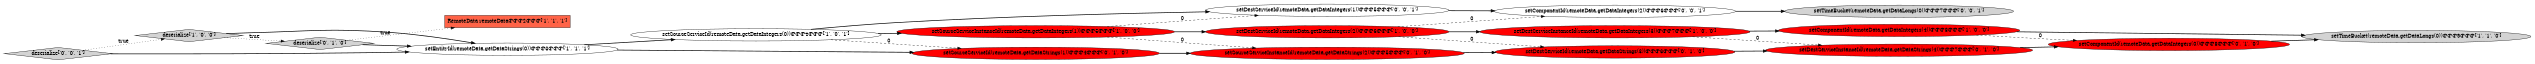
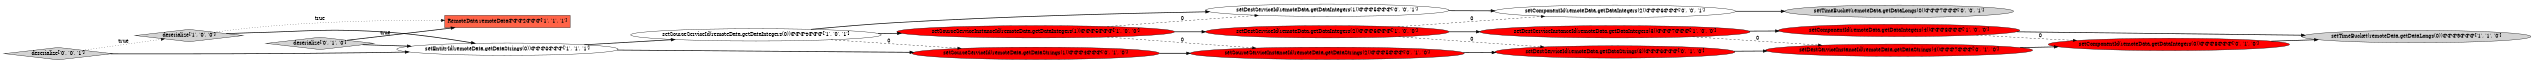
edge "deserialize['0', '1', '0']" -> "RemoteData remoteData@@@2@@@['1', '1', '1']": style dotted -> bold
edge "deserialize['1', '0', '0']" -> "deserialize['0', '1', '0']": now "deserialize['1', '0', '0']" -> "RemoteData remoteData@@@2@@@['1', '1', '1']"
